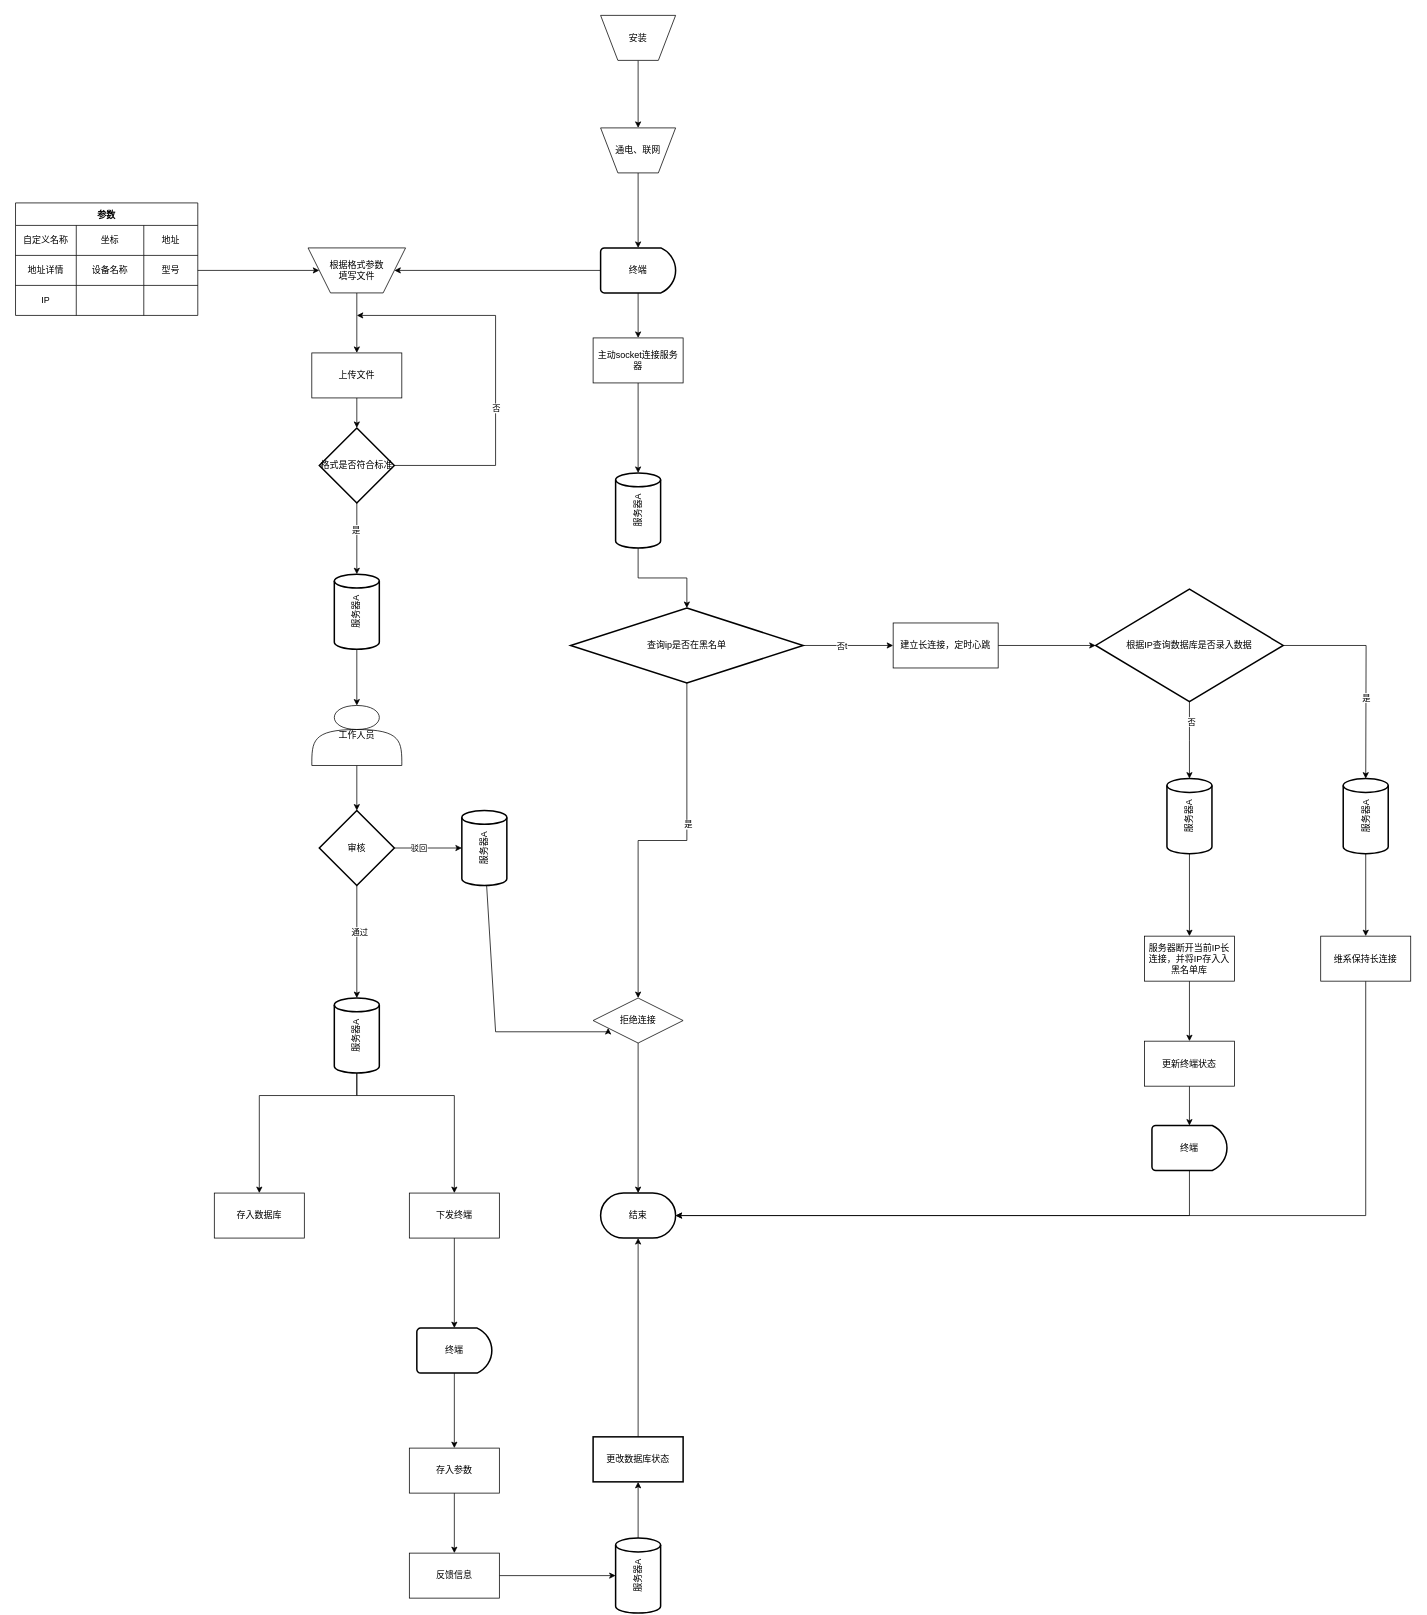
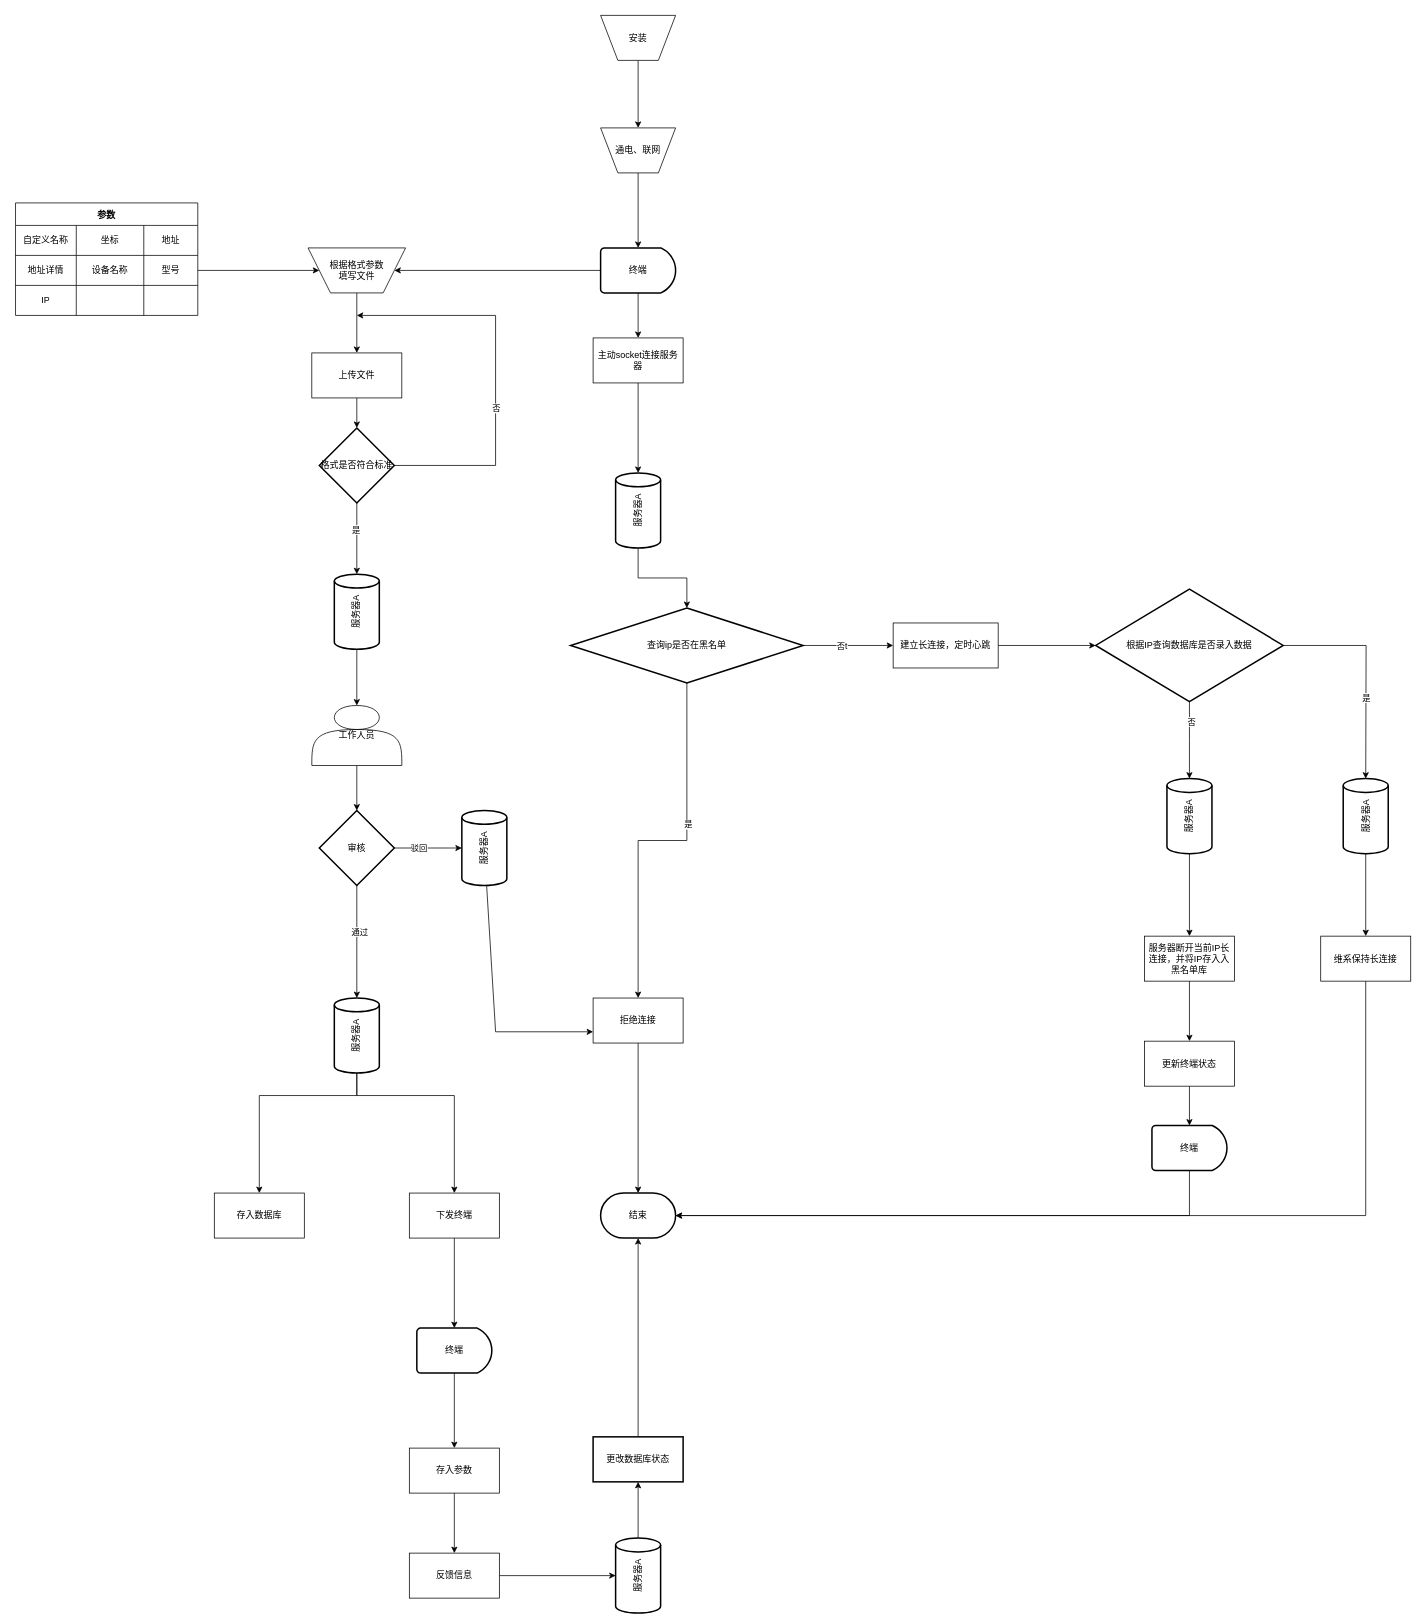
node "拒绝连接": shape diamond -> rectangle
